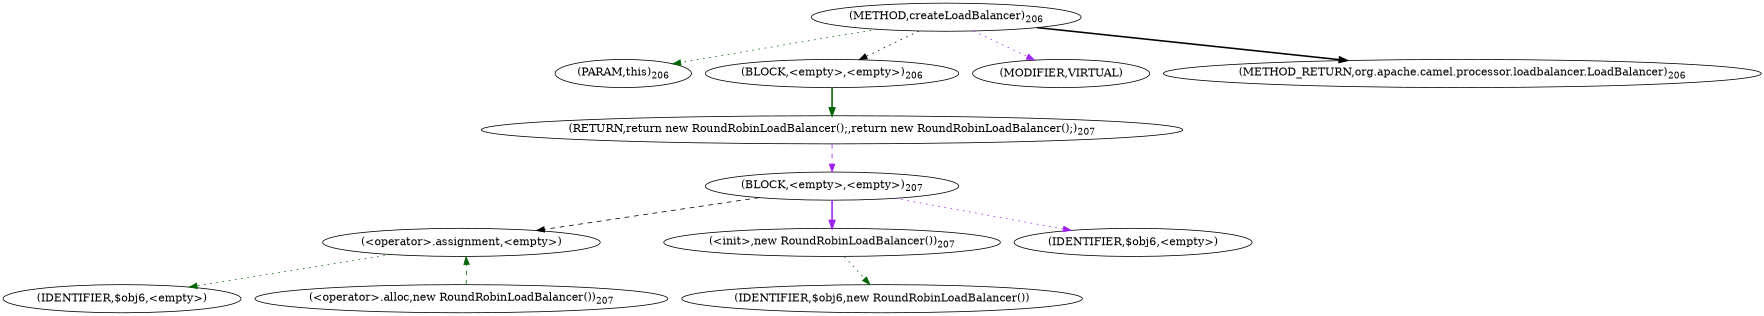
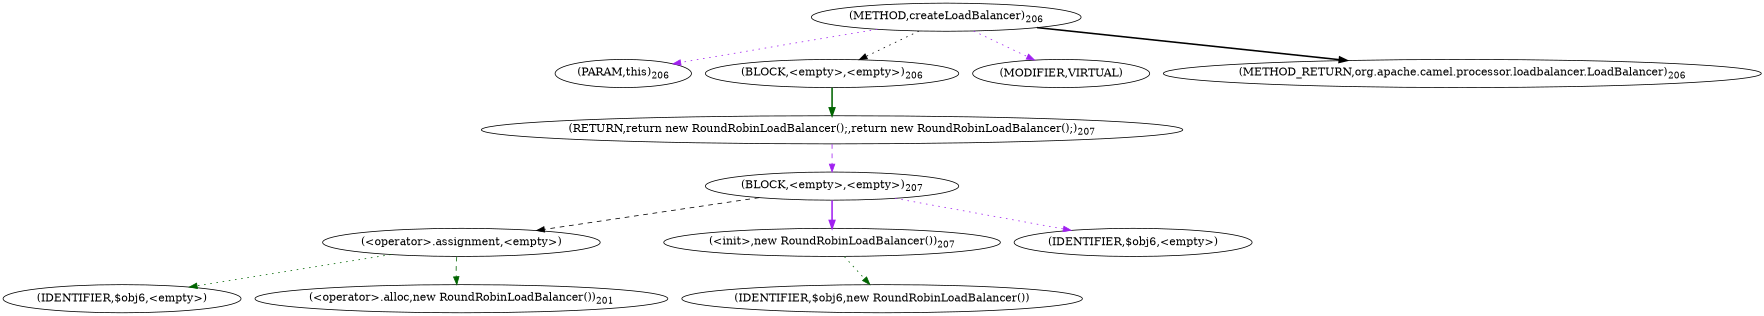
edge "(METHOD,createLoadBalancer)" -> "(PARAM,this)": color darkgreen -> purple
edge "(<operator>.alloc,new RoundRobinLoadBalancer())" -> "(<operator>.assignment,<empty>)": reversed
node "(<operator>.alloc,new RoundRobinLoadBalancer())": text "207" -> "201"
